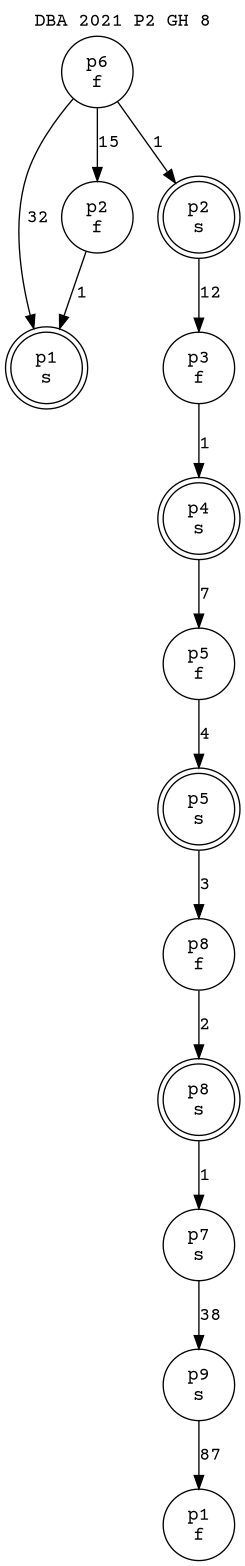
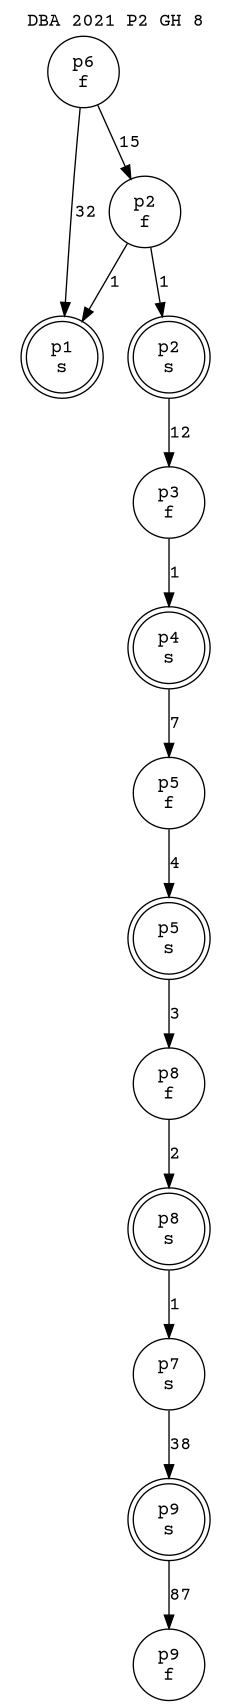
edge "p6 f" -> "p2 s": now "p2 f" -> "p2 s"
node "p9 s": shape circle -> doublecircle
node "p1 f": label "p1 f" -> "p9 f"
